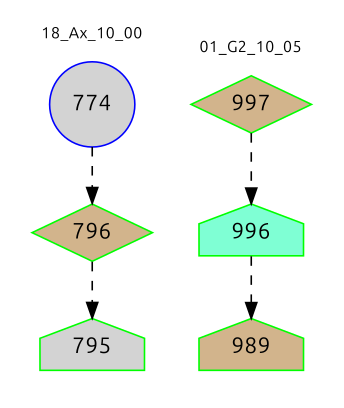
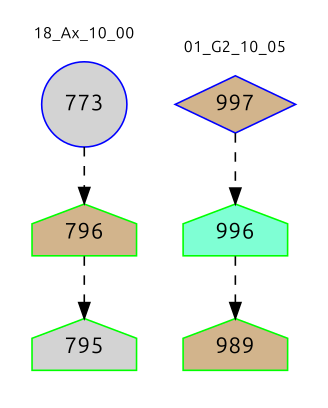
node "774": label "774" -> "773"
node "997": color green -> blue
node "796": shape diamond -> house
